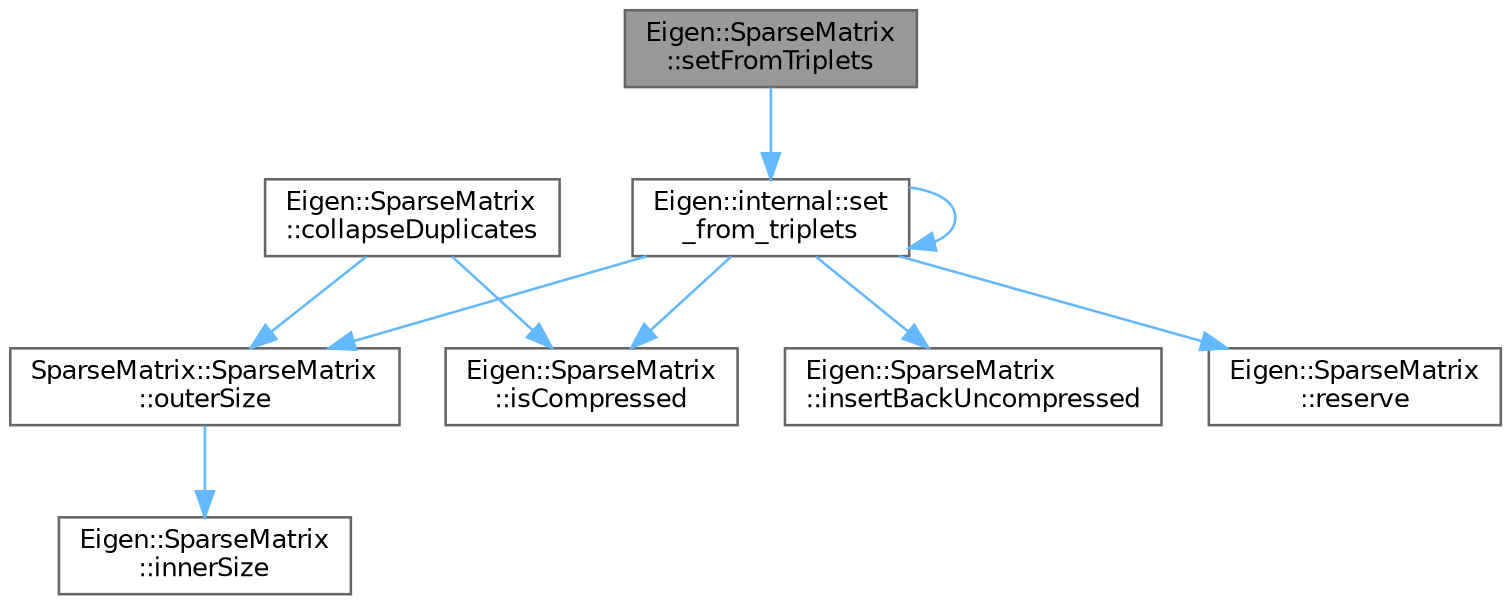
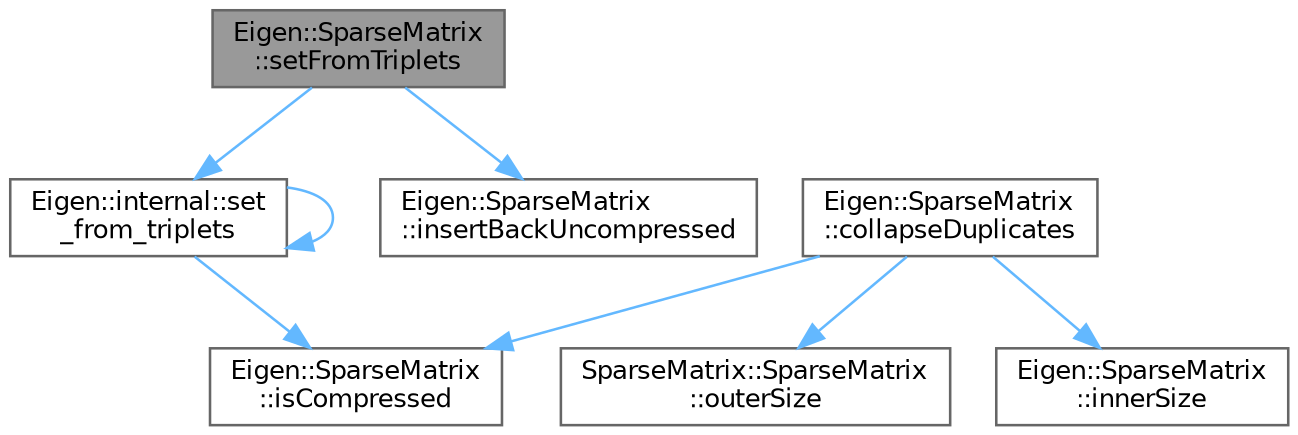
edge "Eigen::internal::set _from_triplets" -> "SparseMatrix::SparseMatrix ::outerSize": removed
edge "Eigen::internal::set _from_triplets" -> "Eigen::SparseMatrix ::insertBackUncompressed": now "Eigen::SparseMatrix ::setFromTriplets" -> "Eigen::SparseMatrix ::insertBackUncompressed"
node "Eigen::SparseMatrix ::reserve": removed
edge "SparseMatrix::SparseMatrix ::outerSize" -> "Eigen::SparseMatrix ::innerSize": now "Eigen::SparseMatrix ::collapseDuplicates" -> "Eigen::SparseMatrix ::innerSize"
